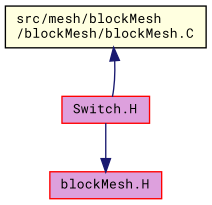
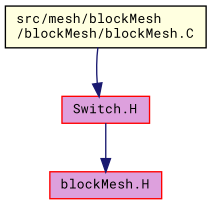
edge "Switch.H" -> "src/mesh/blockMesh /blockMesh/blockMesh.C": reversed
